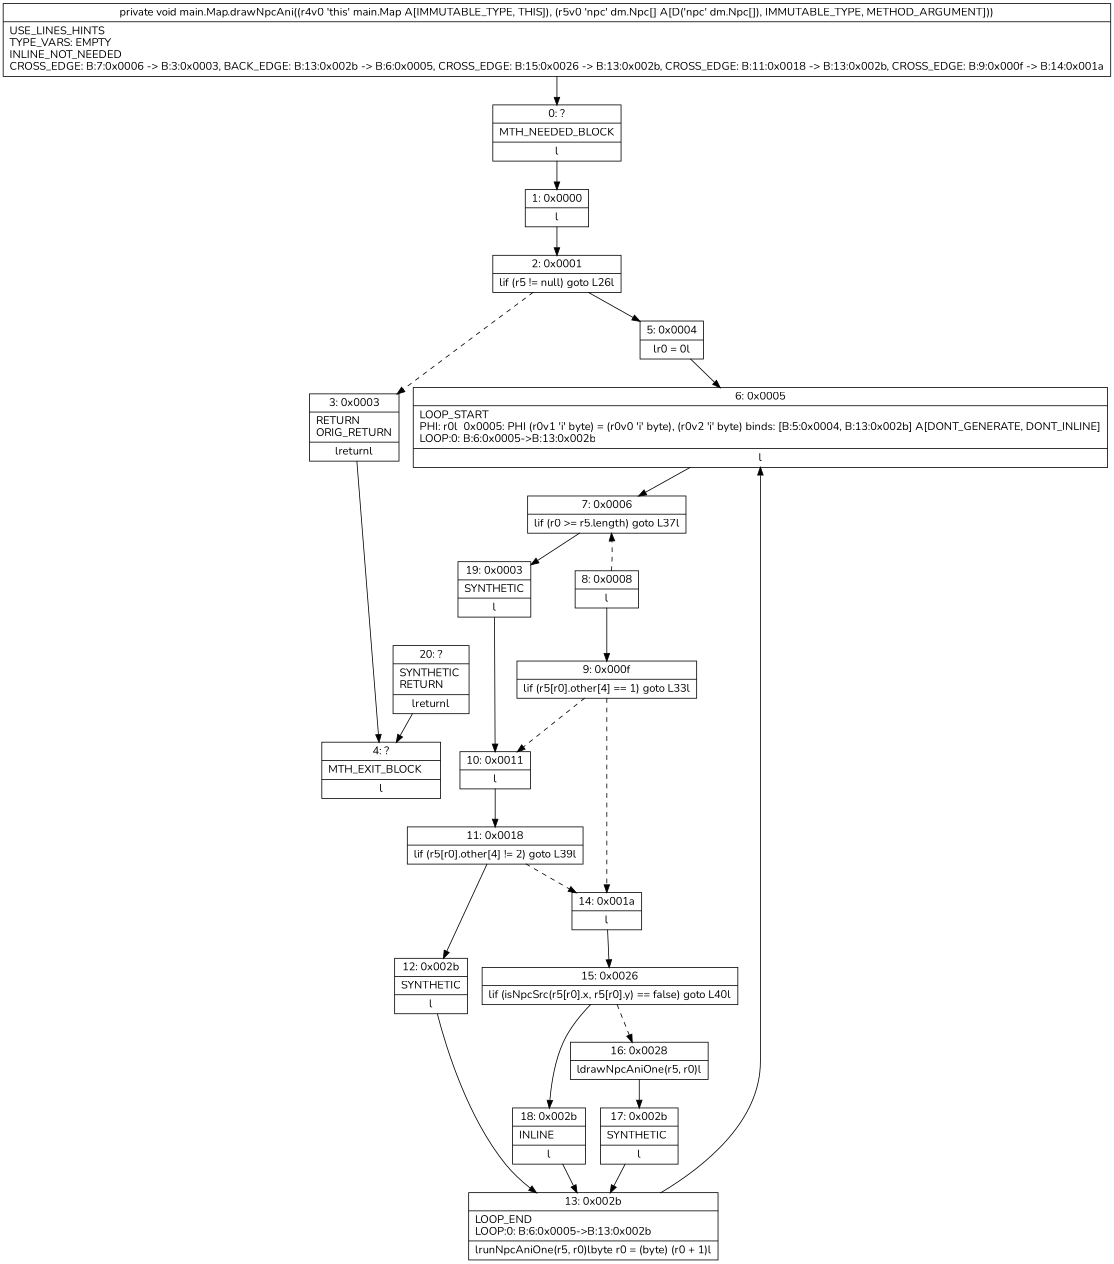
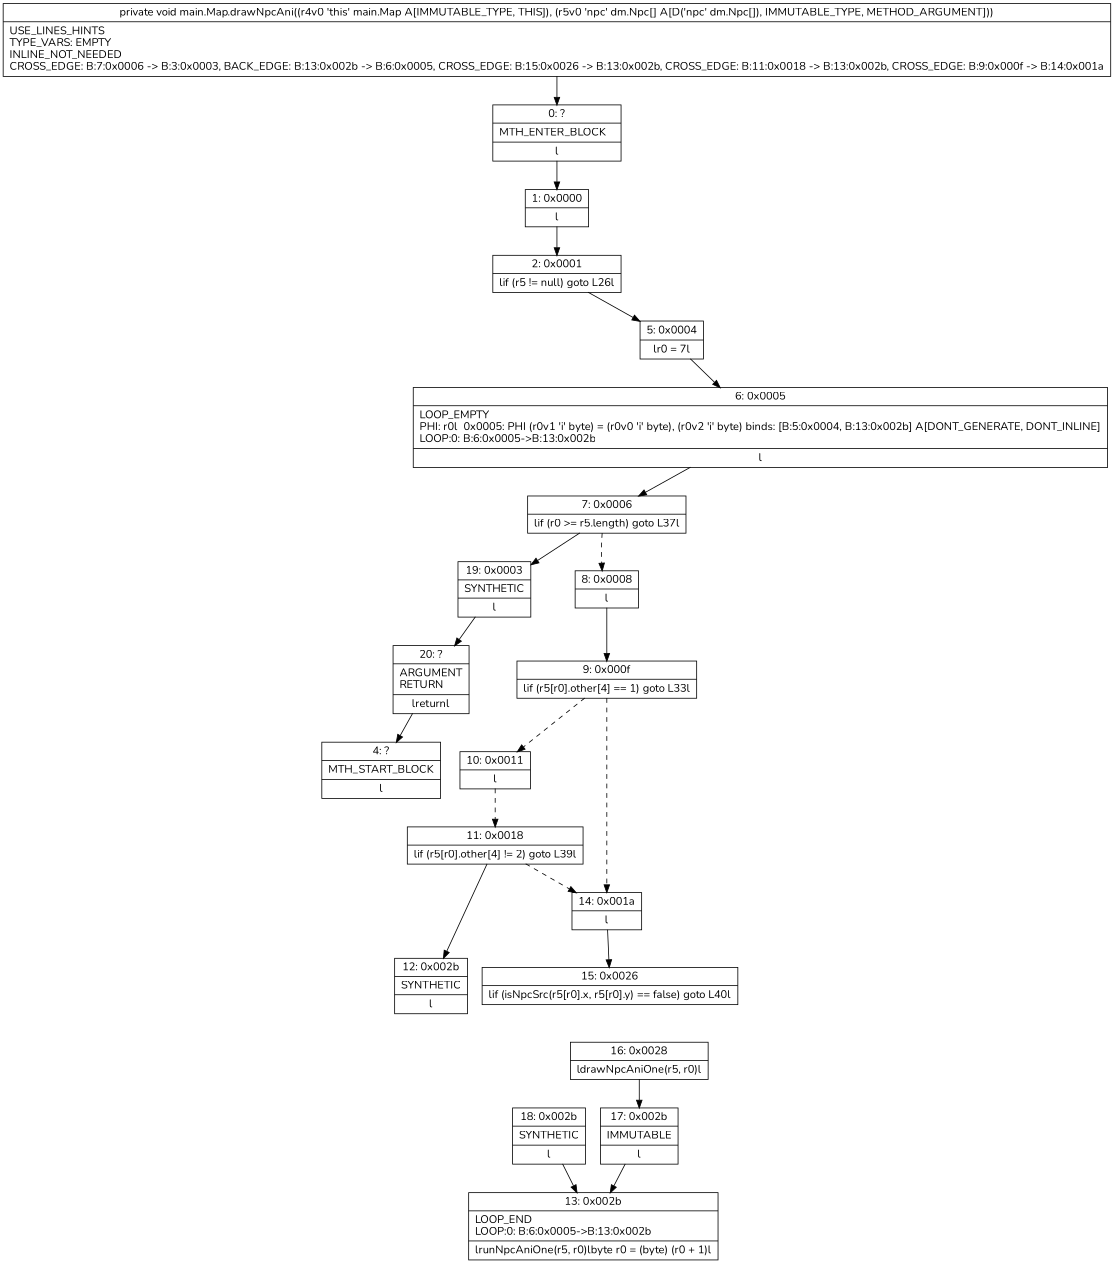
node "0: ?": text "MTH_NEEDED_BLOCK" -> "MTH_ENTER_BLOCK"
node "5: 0x0004": text "lr0 = 0l" -> "lr0 = 7l"
node "6: 0x0005": text "LOOP_START" -> "LOOP_EMPTY"
node "3: 0x0003": removed
edge "8: 0x0008" -> "7: 0x0006": reversed
node "20: ?": text "SYNTHETIC" -> "ARGUMENT"
edge "19: 0x0003" -> "10: 0x0011": now "19: 0x0003" -> "20: ?"
node "4: ?": text "MTH_EXIT_BLOCK" -> "MTH_START_BLOCK"
edge "10: 0x0011" -> "11: 0x0018": style solid -> dashed
edge "13: 0x002b" -> "6: 0x0005": removed
edge "15: 0x0026" -> "16: 0x0028": removed
edge "15: 0x0026" -> "18: 0x002b": removed
edge "12: 0x002b" -> "13: 0x002b": removed
node "18: 0x002b": text "INLINE" -> "SYNTHETIC"
node "17: 0x002b": text "SYNTHETIC" -> "IMMUTABLE"
